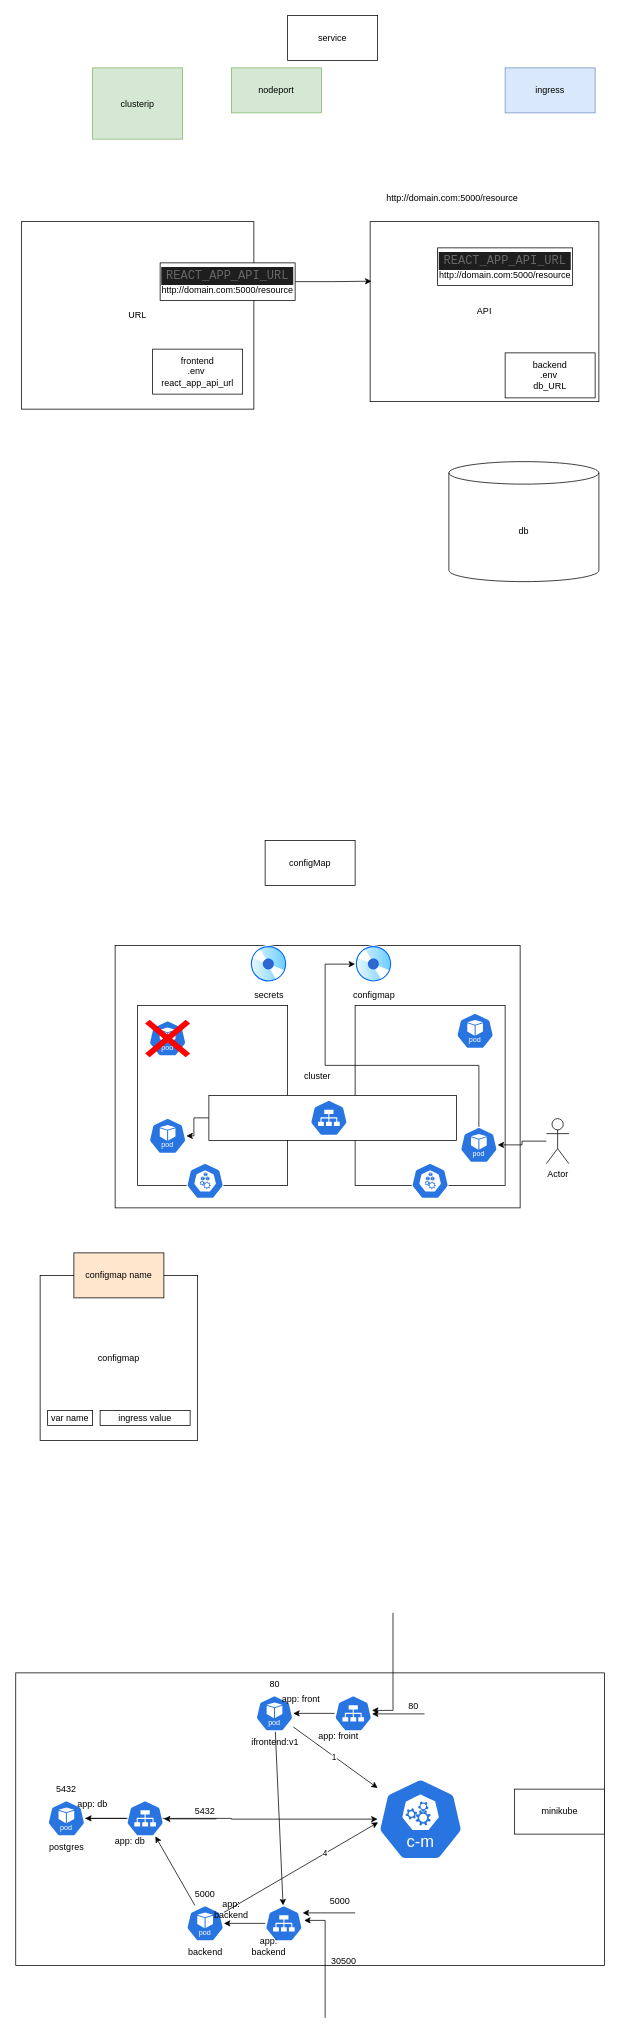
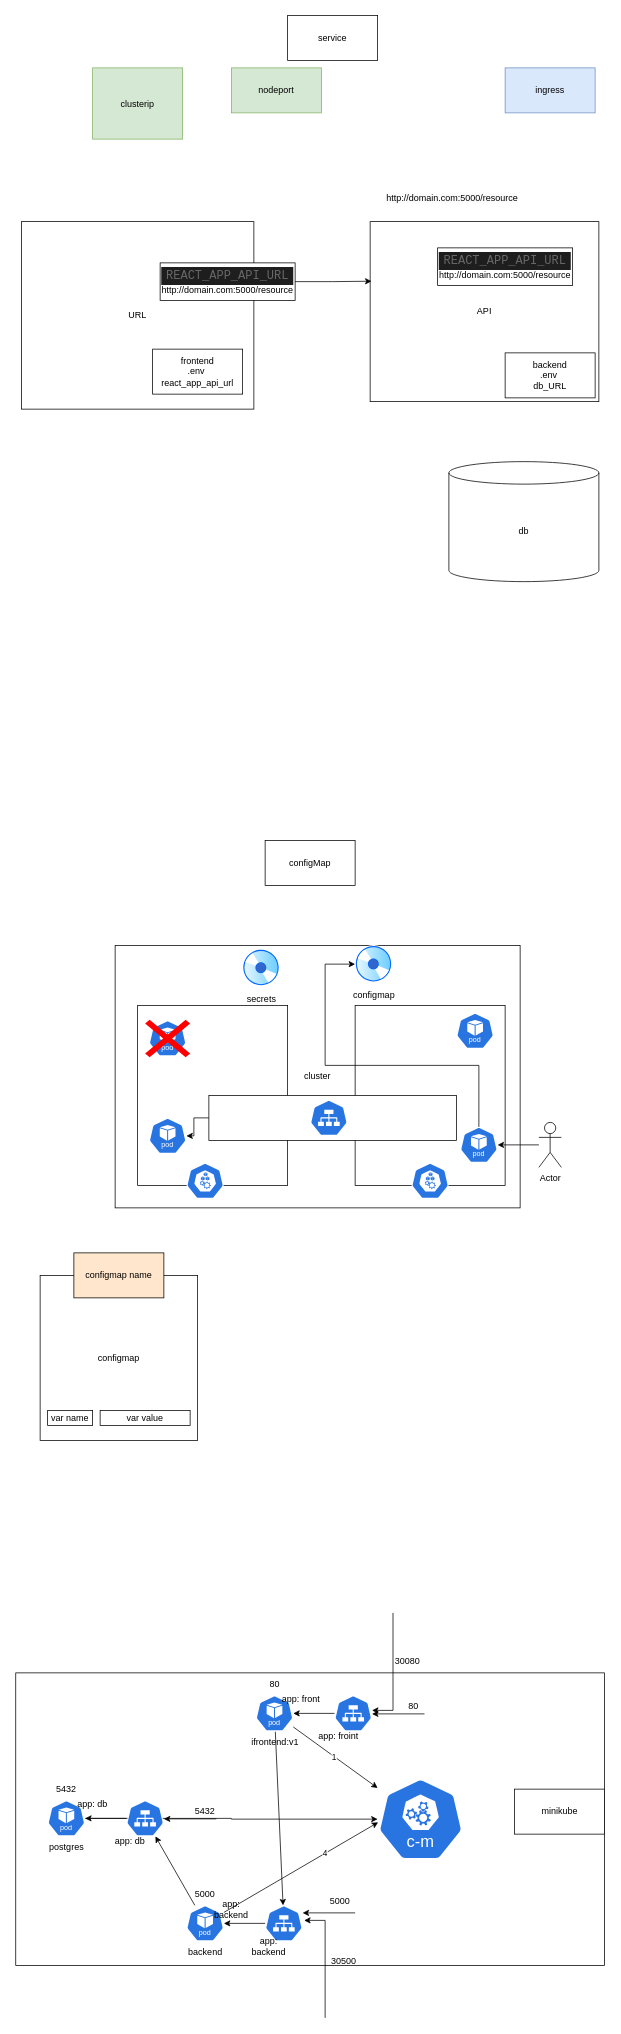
node "secrets": moved (269, 964) -> (261, 968)
node "Actor": moved (558, 1141) -> (550, 1145)
node "ingress value": label "ingress value" -> "var value"
node "30080": added
